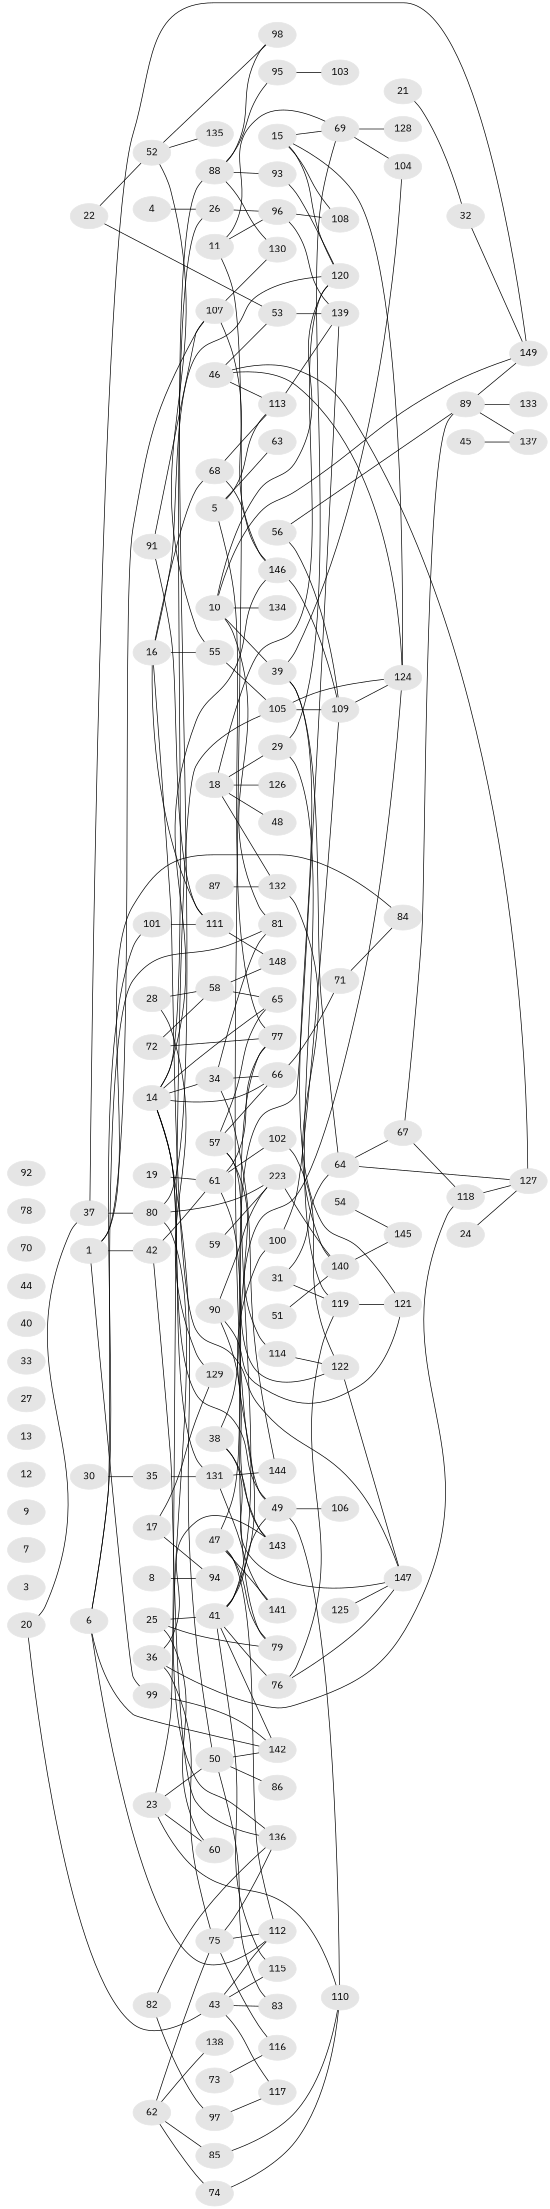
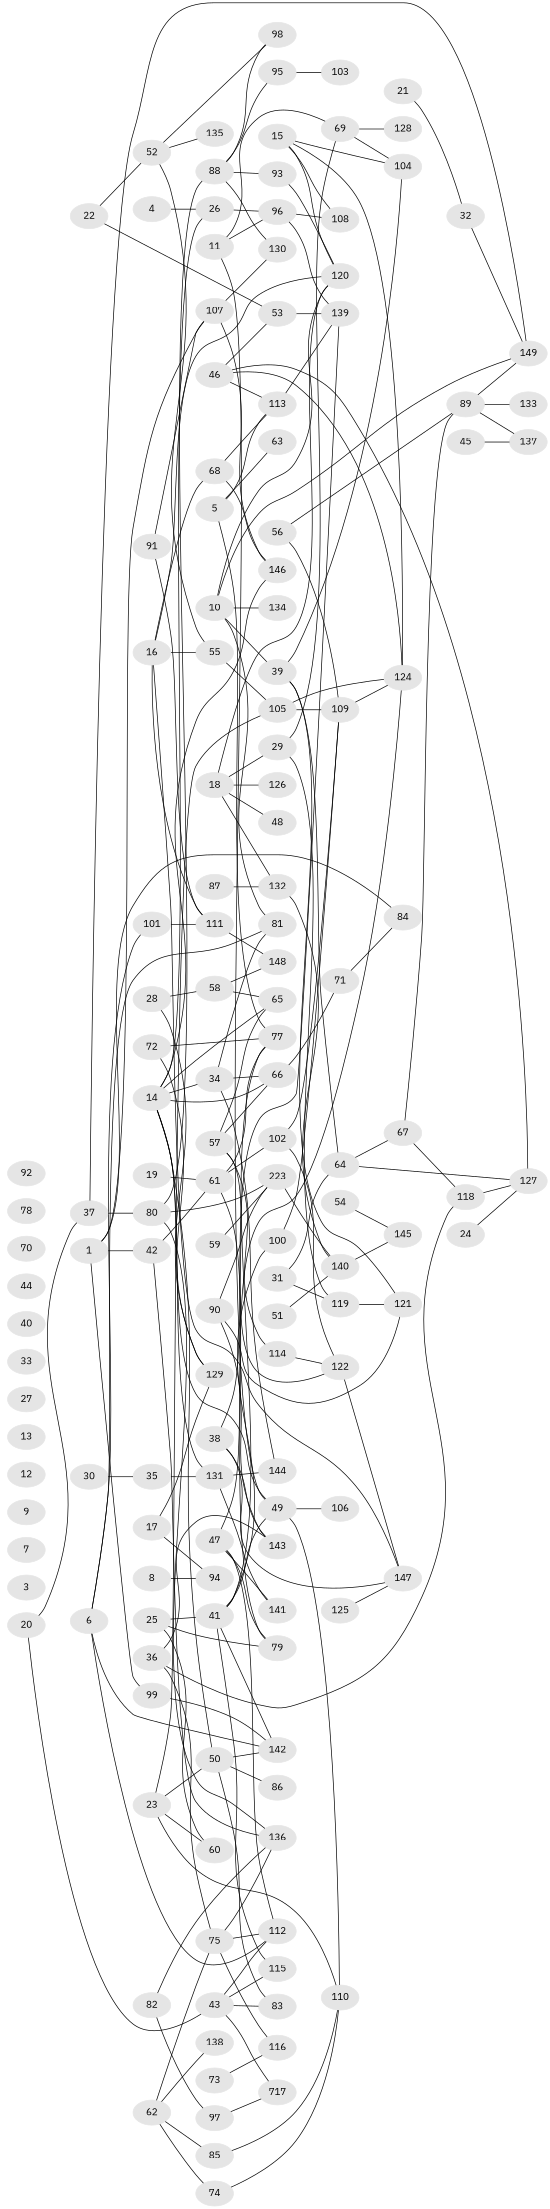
edge "69" -- "15": now "104" -- "15"
edge "146" -- "109": now "102" -- "109"
edge "58" -- "72": now "129" -- "72"
node "76": removed
node "117": label "117" -> "717"
